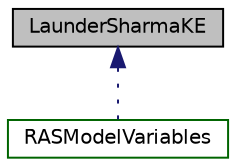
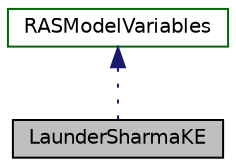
edge "RASModelVariables" -> "LaunderSharmaKE": reversed
